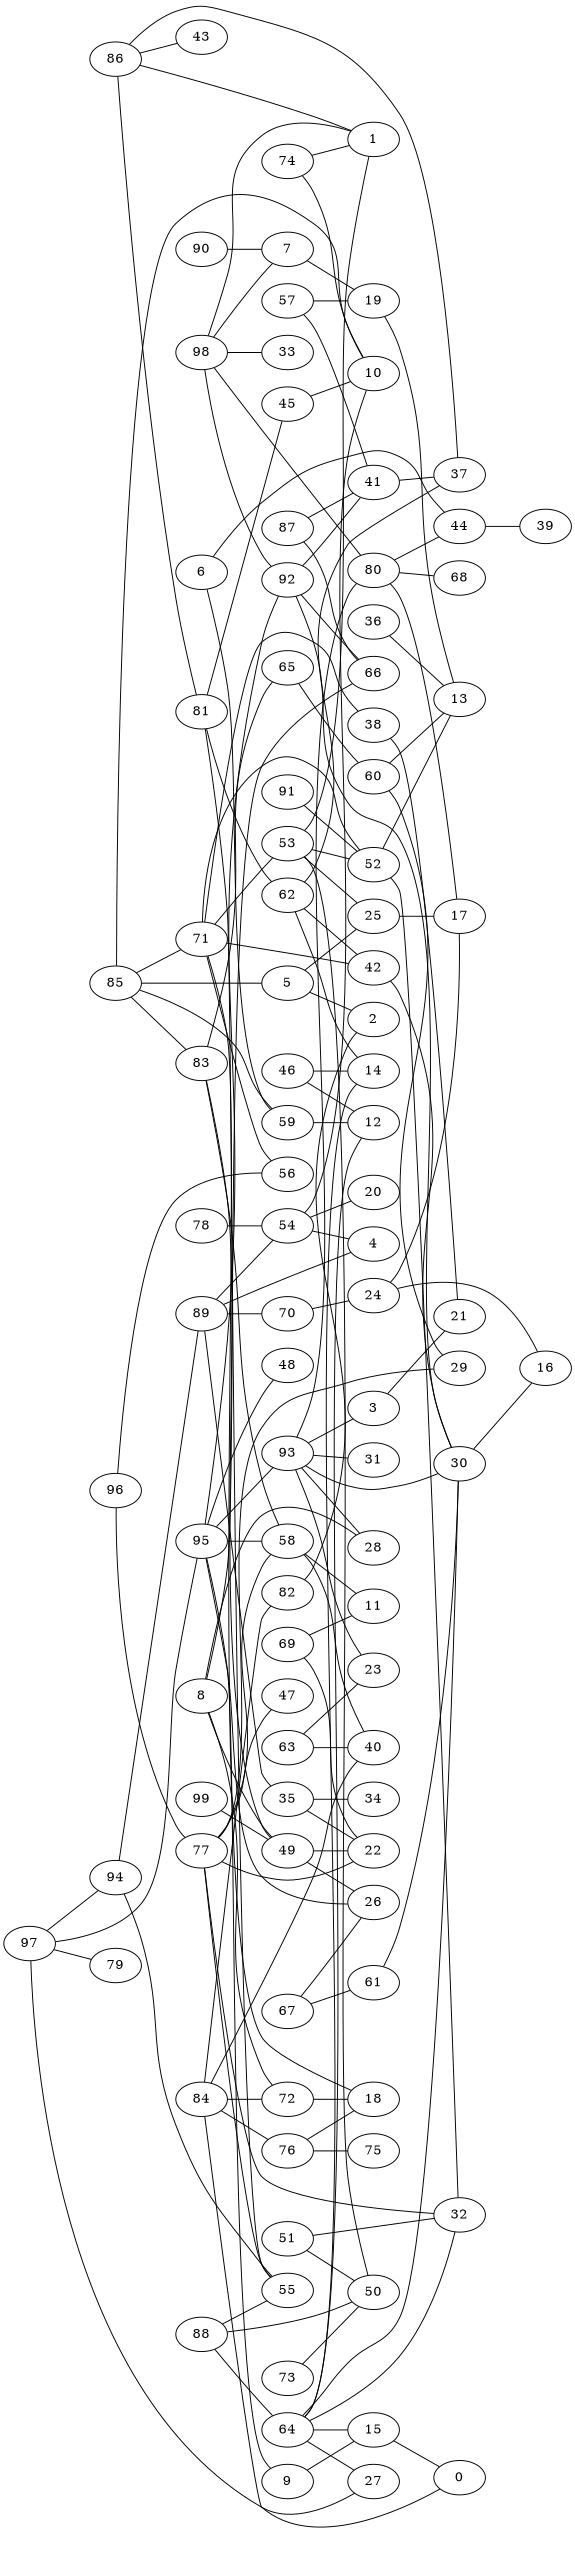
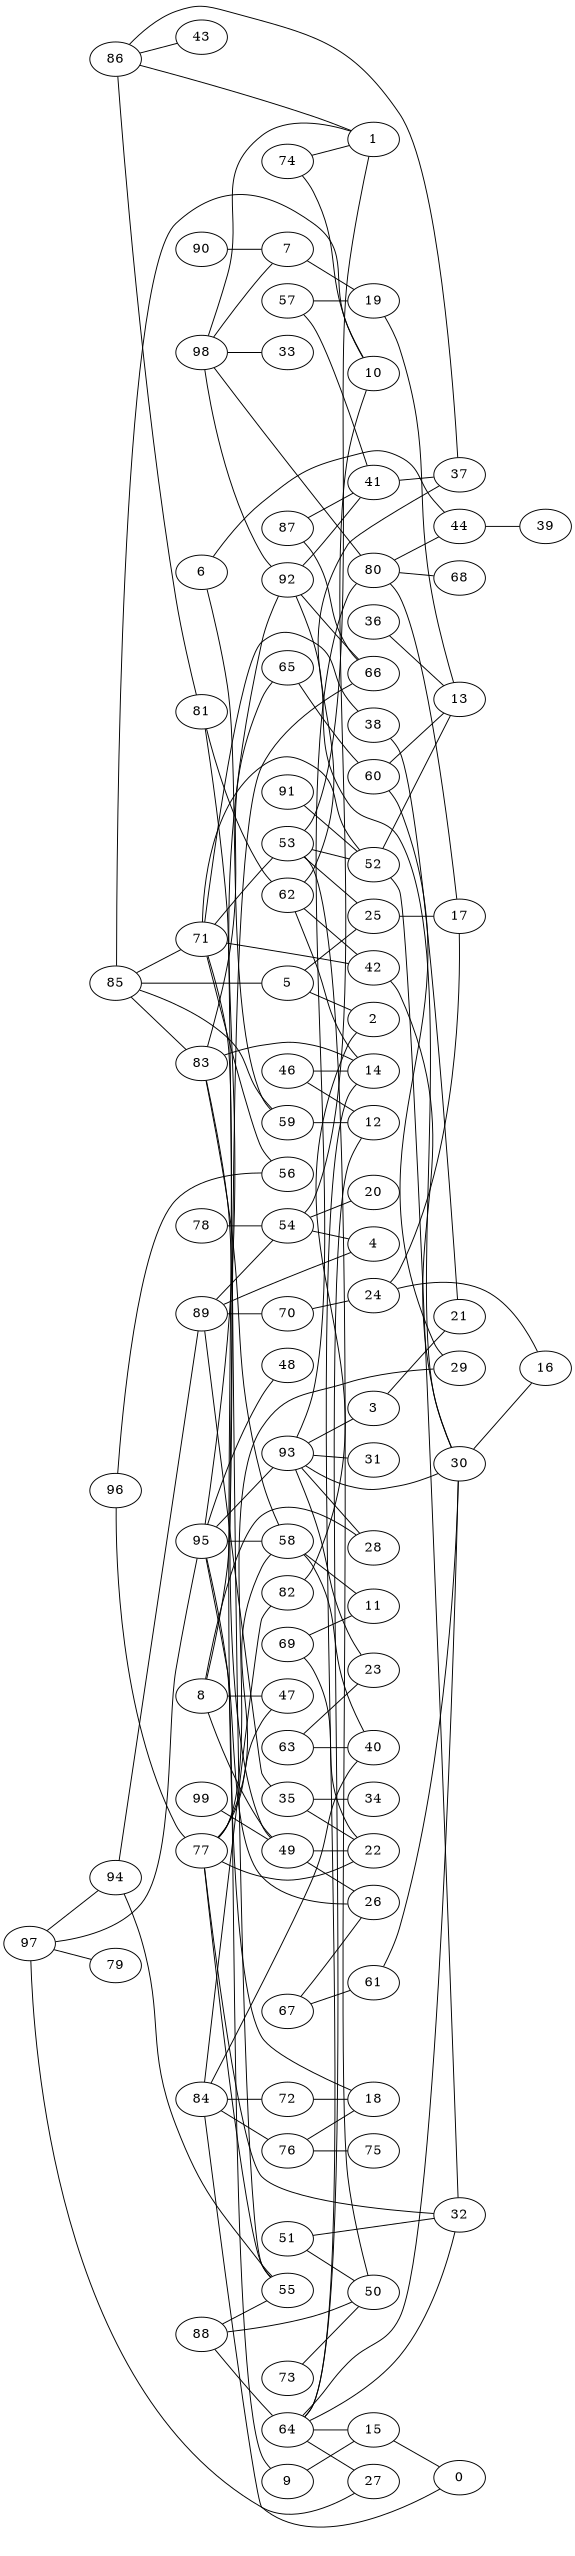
node "45": removed
edge "83" -- "14": added
edge "8" -- "72": now "8" -- "47"
